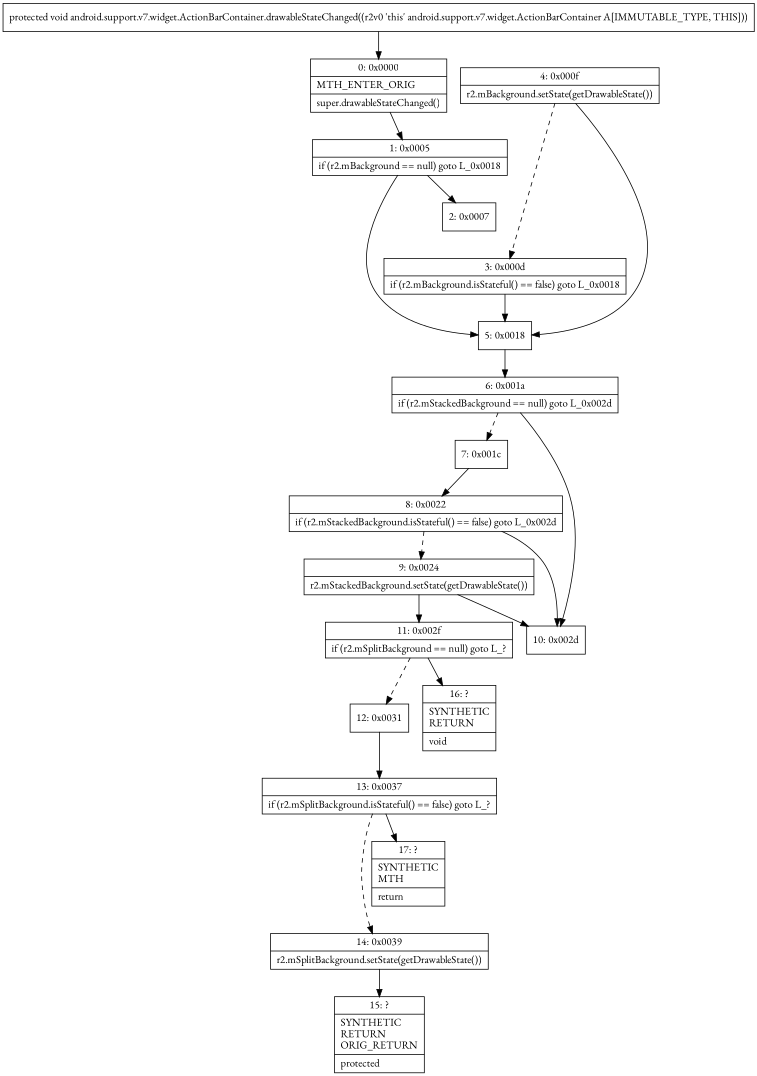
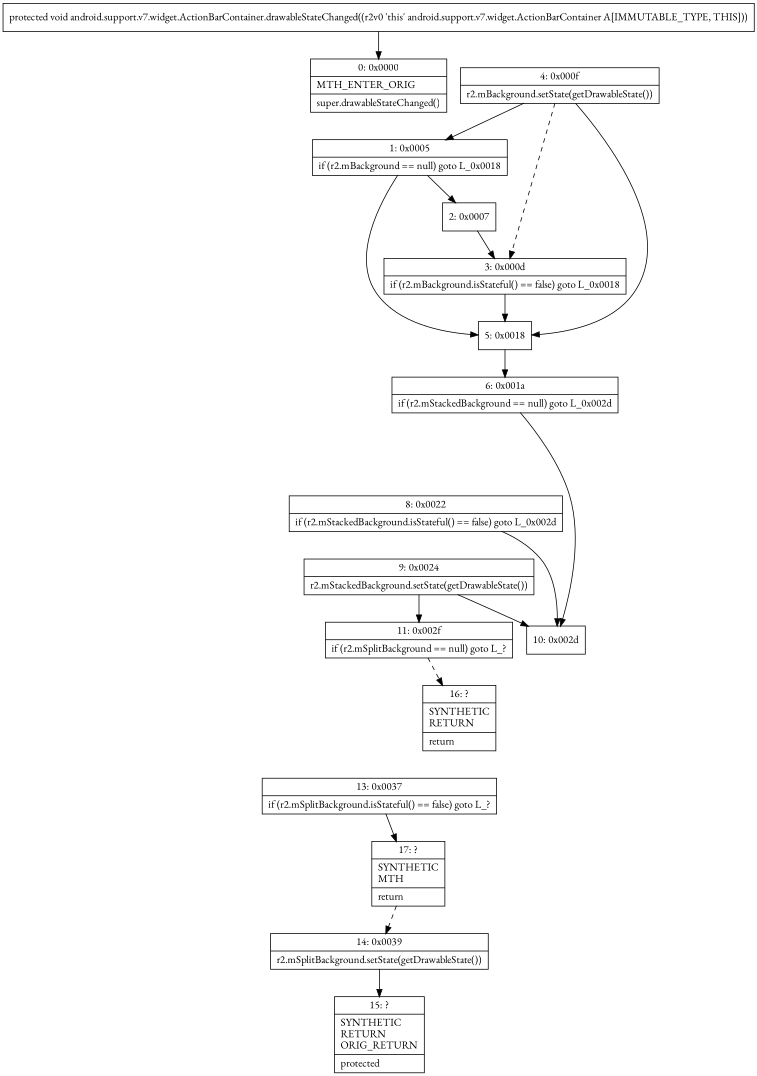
edge "0: 0x0000" -> "1: 0x0005": now "4: 0x000f" -> "1: 0x0005"
edge "2: 0x0007" -> "3: 0x000d": added
node "7: 0x001c": removed
edge "8: 0x0022" -> "9: 0x0024": removed
edge "11: 0x002f" -> "16: ?": style solid -> dashed
node "12: 0x0031": removed
node "16: ?": text "void" -> "return"
edge "13: 0x0037" -> "14: 0x0039": now "17: ?" -> "14: 0x0039"
